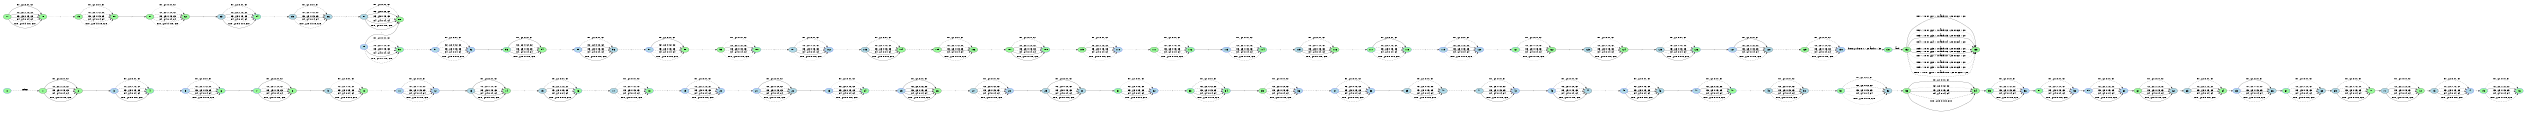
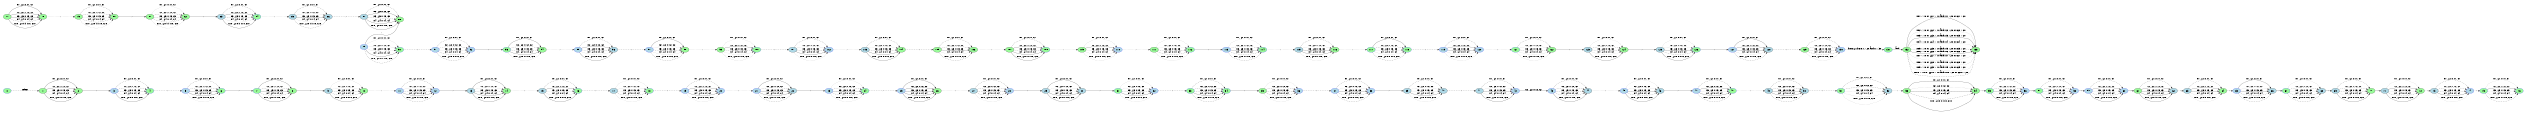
edge "42" -> "43": label "," -> " x2 , y2 + z2, c2 "
